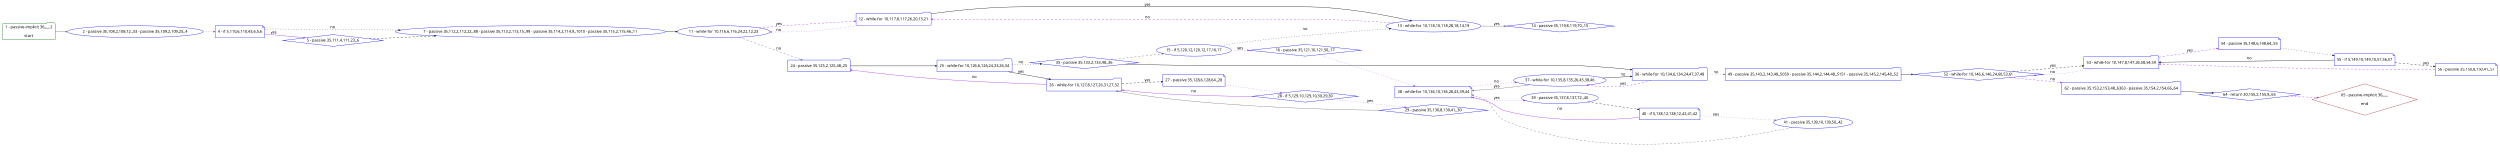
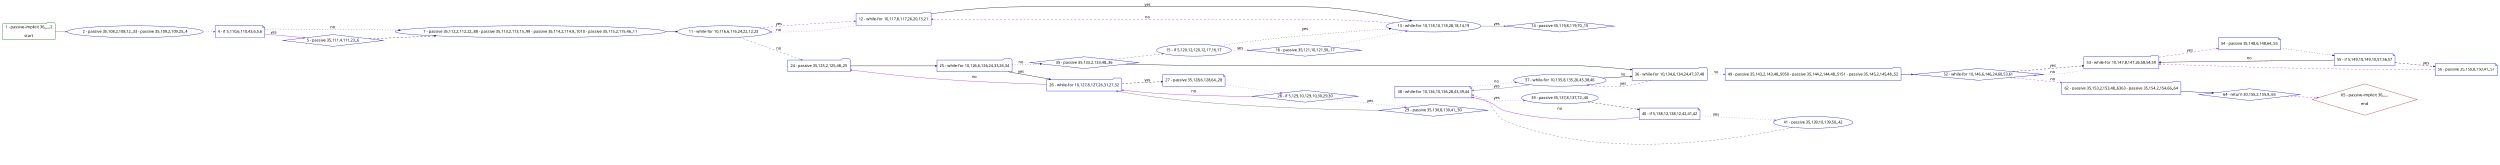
edge "15 - if 5,120,12,120,12,17,16,17" -> "13 - while-for 10,118,10,118,28,18,14,19": label "no" -> "yes"
edge "16 - passive 35,121,10,121,50,,17" -> "38 - while-for 10,136,10,136,28,43,39,44": now "16 - passive 35,121,10,121,50,,17" -> "13 - while-for 10,118,10,118,28,18,14,19"
